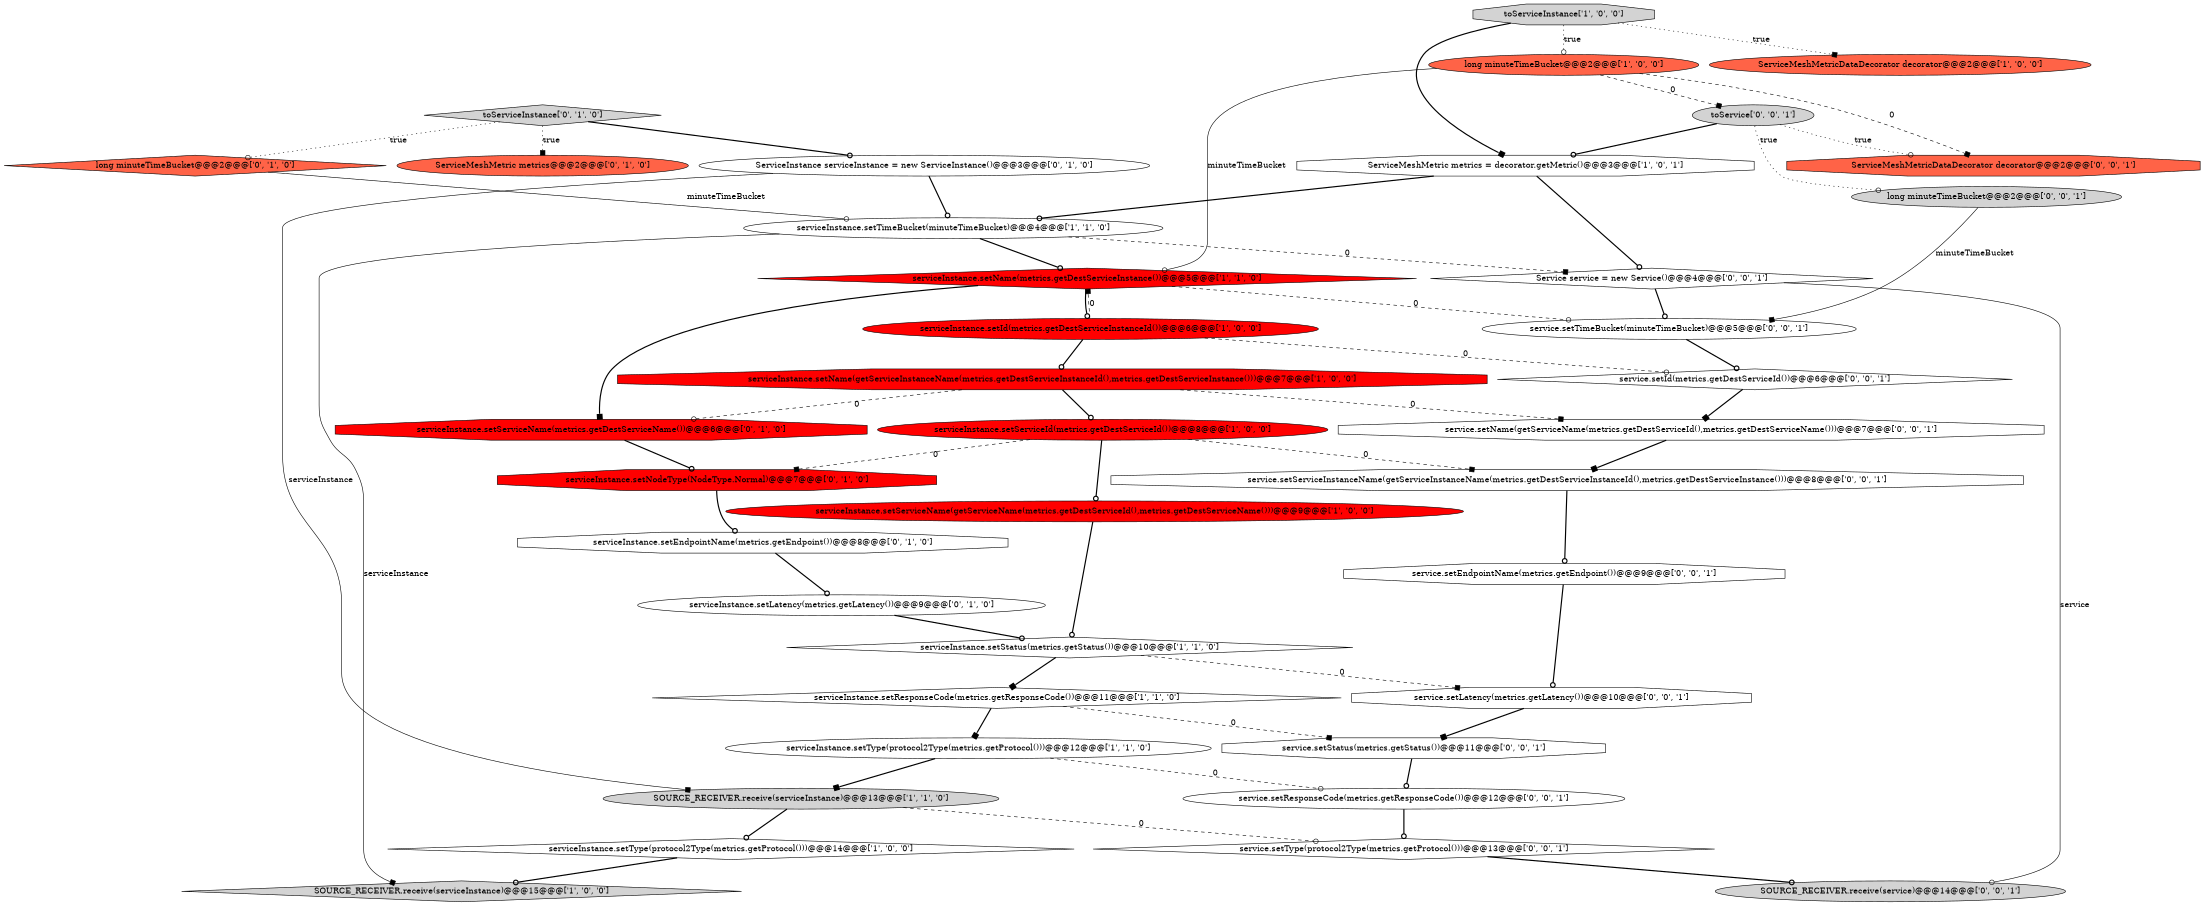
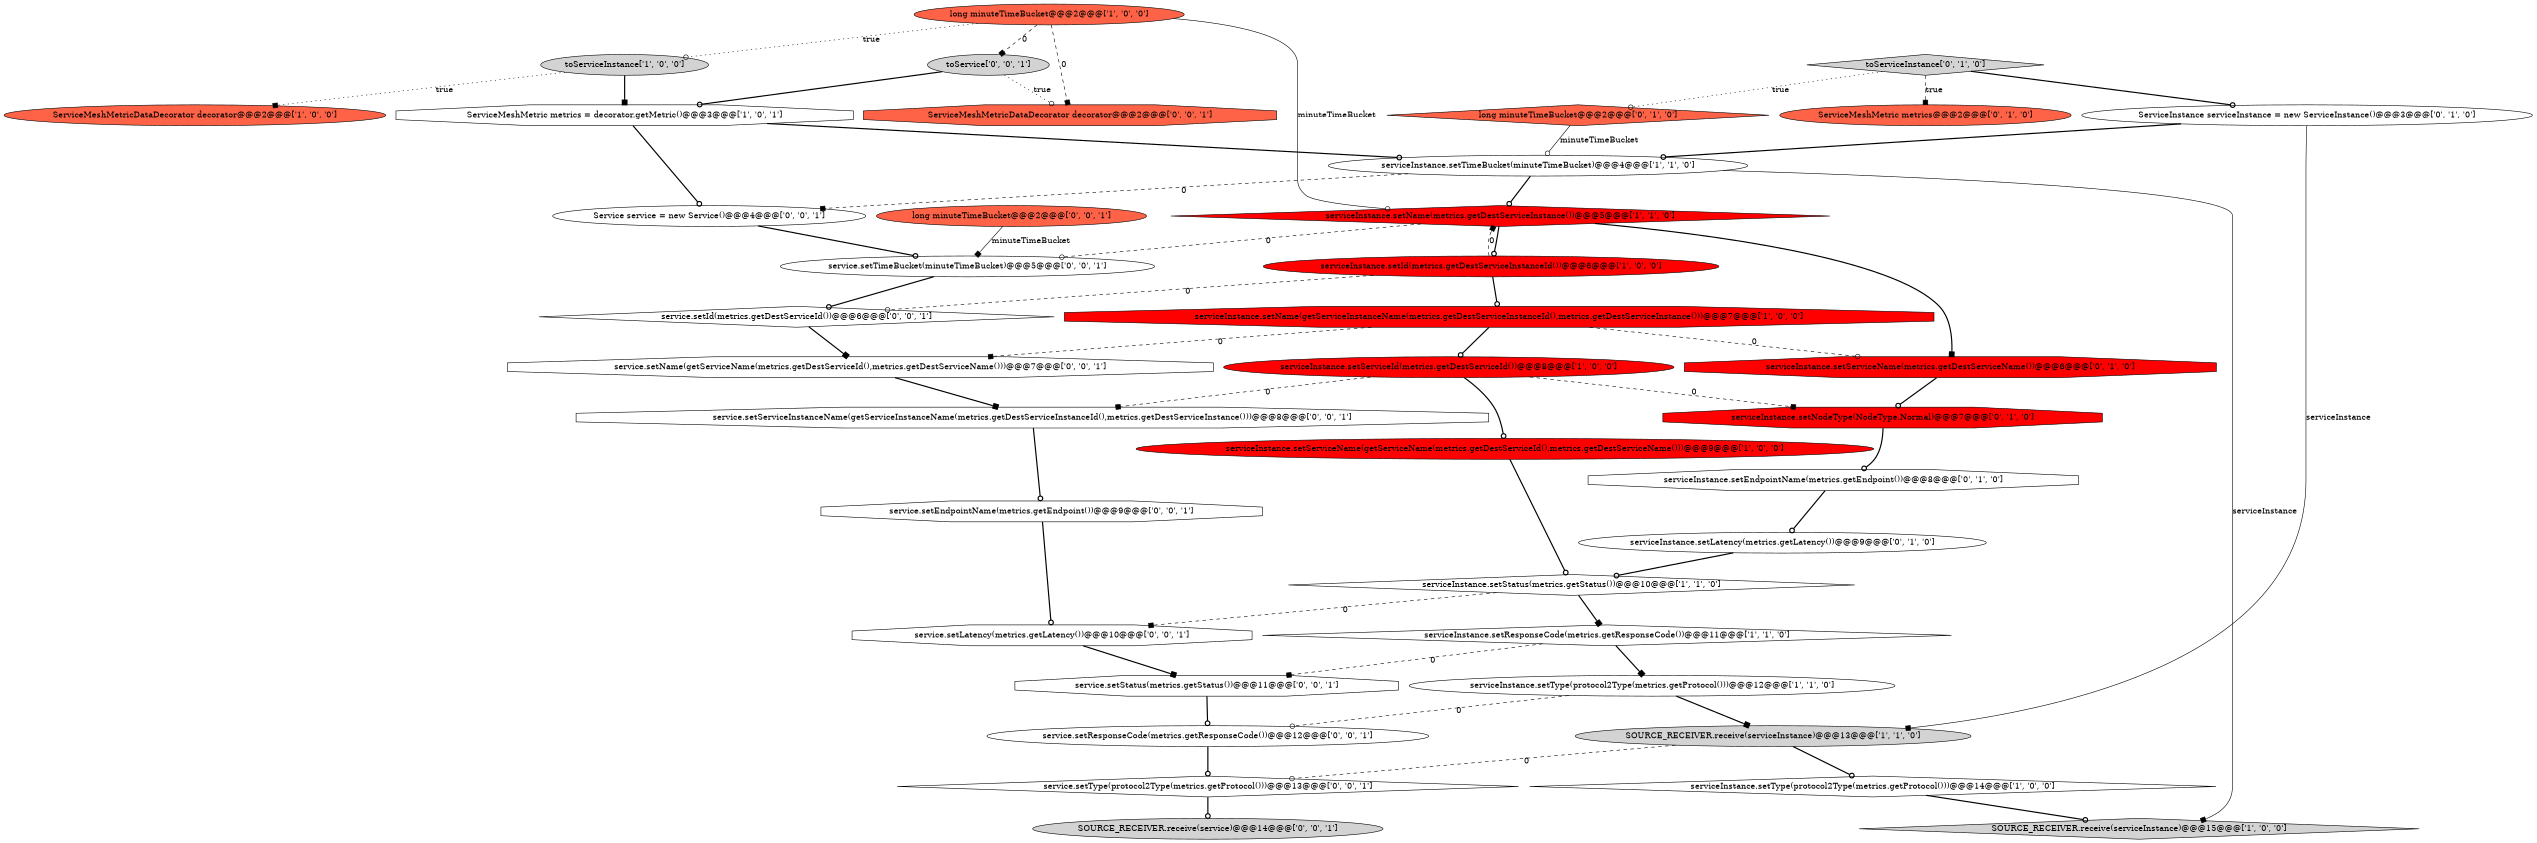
node "toServiceInstance['1', '0', '0']": shape octagon -> ellipse
edge "toServiceInstance['1', '0', '0']" -> "long minuteTimeBucket@@@2@@@['1', '0', '0']": reversed
edge "toServiceInstance['0', '1', '0']" -> "ServiceMeshMetric metrics@@@2@@@['0', '1', '0']": style dotted -> dashed
edge "toService['0', '0', '1']" -> "long minuteTimeBucket@@@2@@@['0', '0', '1']": removed, label "true"
node "long minuteTimeBucket@@@2@@@['0', '0', '1']": fillcolor lightgray -> tomato
node "Service service = new Service()@@@4@@@['0', '0', '1']": shape diamond -> ellipse
edge "Service service = new Service()@@@4@@@['0', '0', '1']" -> "SOURCE_RECEIVER.receive(service)@@@14@@@['0', '0', '1']": removed, label "service"
